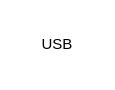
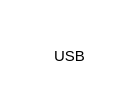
node "USB": moved (57, 44) -> (69, 57)
